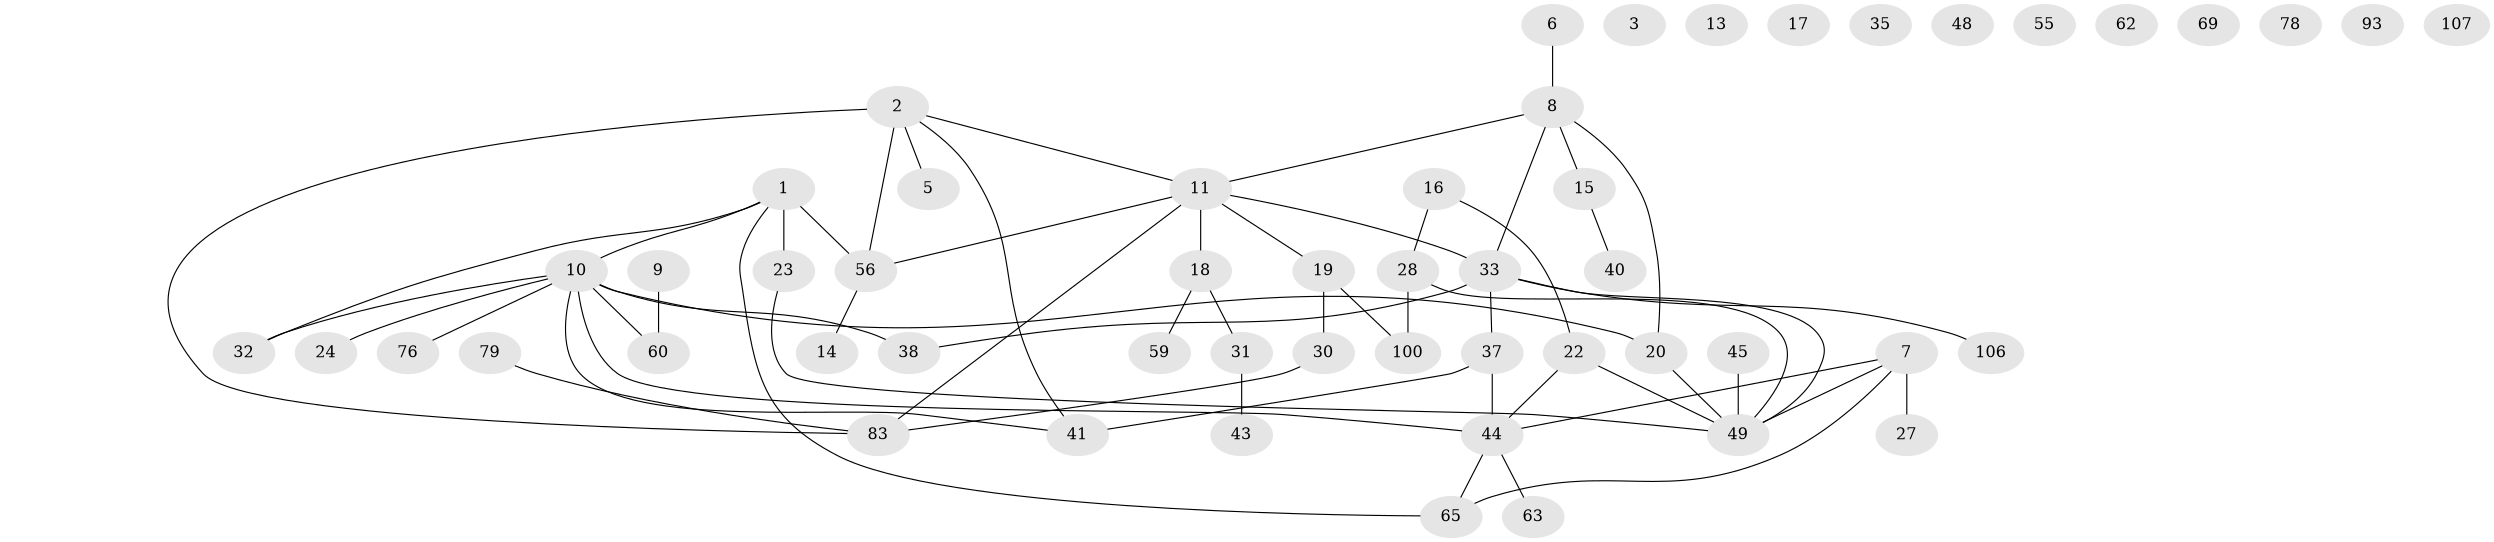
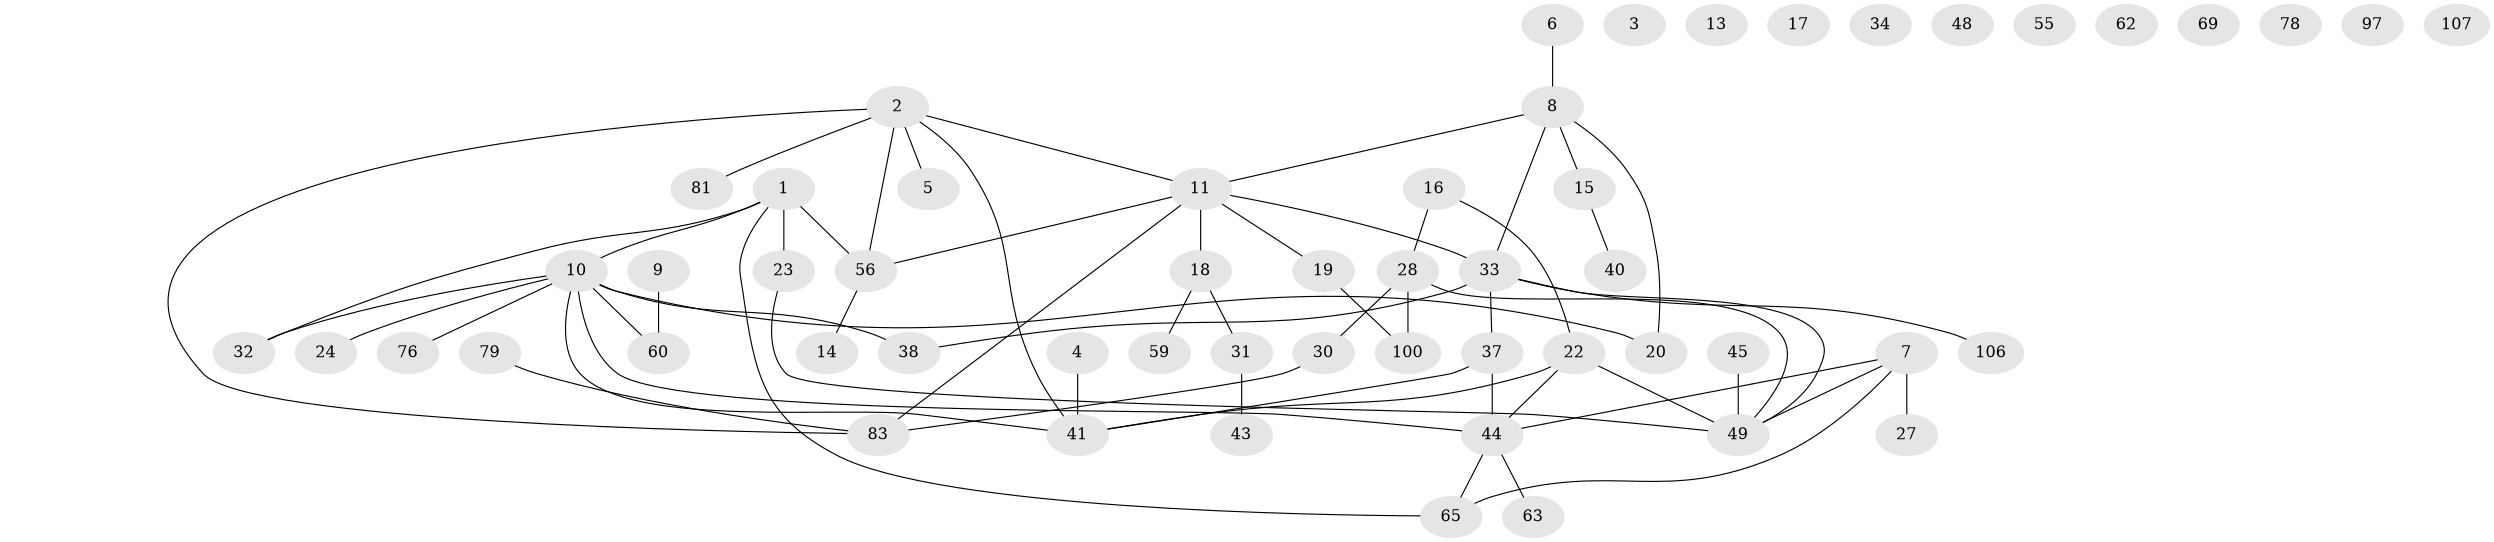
node "35": label "35" -> "34"
node "93": label "93" -> "97"
node "81": added
edge "19" -- "30": now "28" -- "30"
node "4": added
edge "20" -- "49": removed
edge "22" -- "41": added
